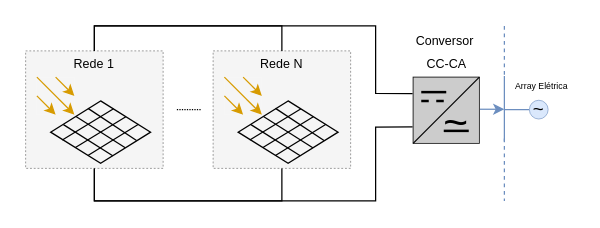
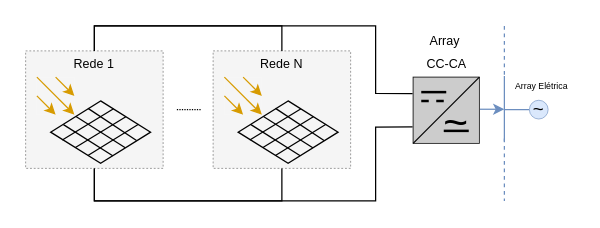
node "Conversor CC-CA": label "Conversor CC-CA" -> "Array CC-CA"
